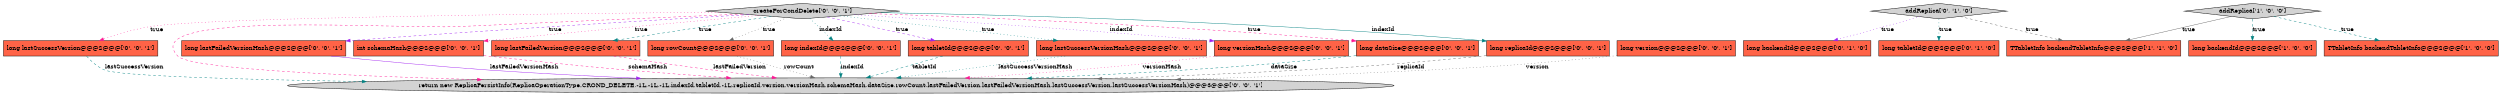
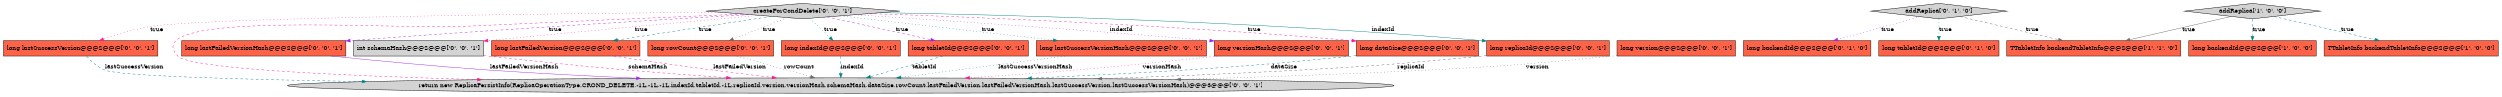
edge "createForCondDelete['0', '0', '1']" -> "long indexId@@@2@@@['0', '0', '1']": label "indexId" -> "true"
node "int schemaHash@@@2@@@['0', '0', '1']": fillcolor tomato -> lightgray
